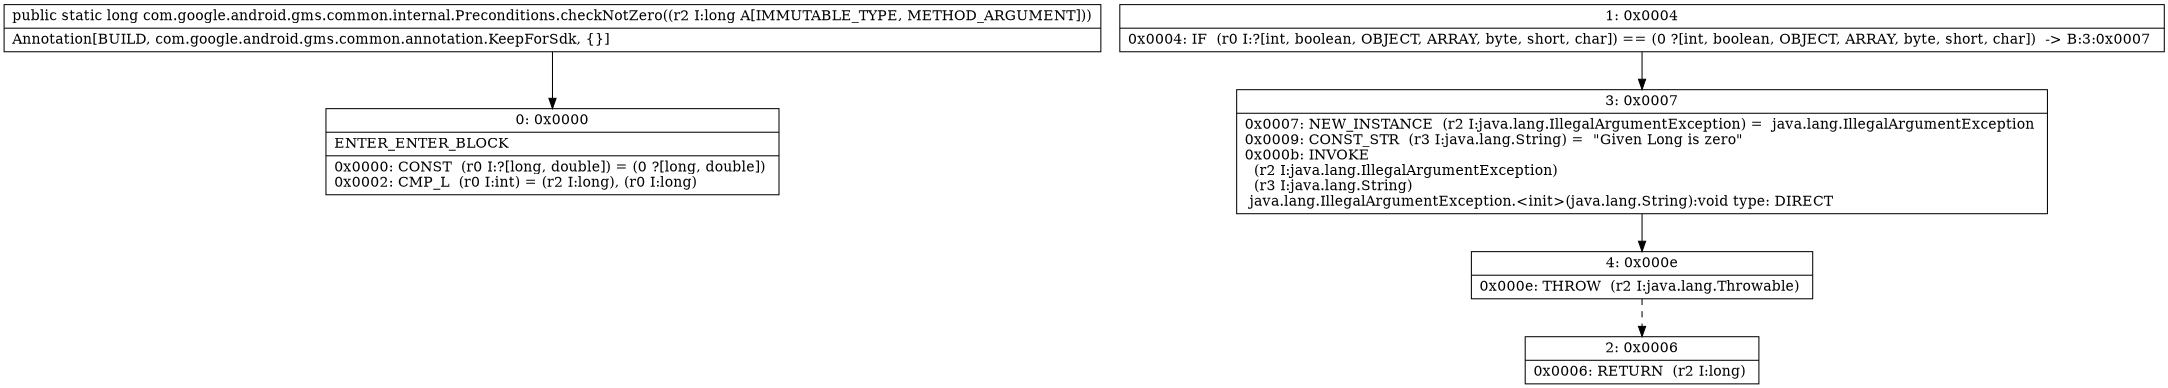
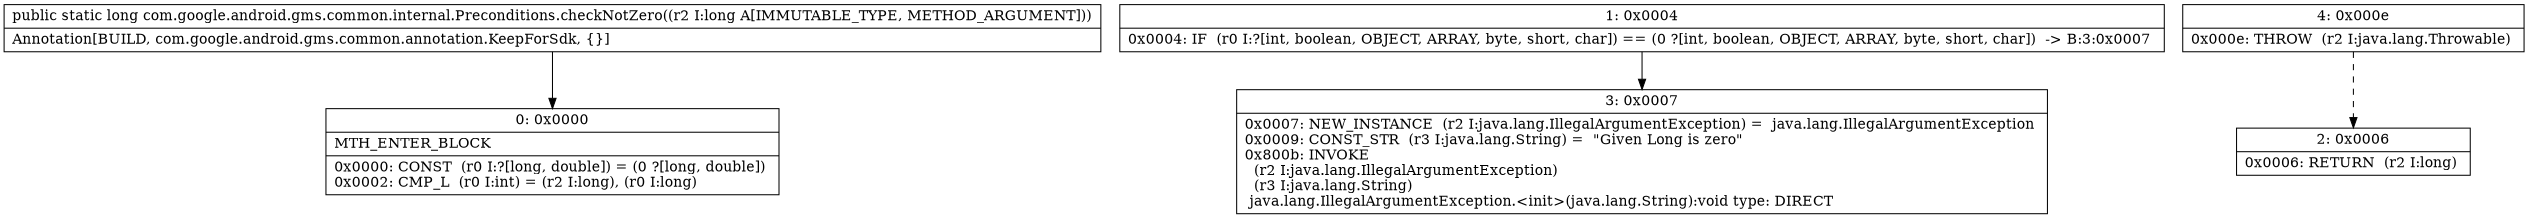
node "0: 0x0000": text "ENTER_ENTER_BLOCK" -> "MTH_ENTER_BLOCK"
node "3: 0x0007": text "0x000b: INVOKE" -> "0x800b: INVOKE"
edge "3: 0x0007" -> "4: 0x000e": removed
